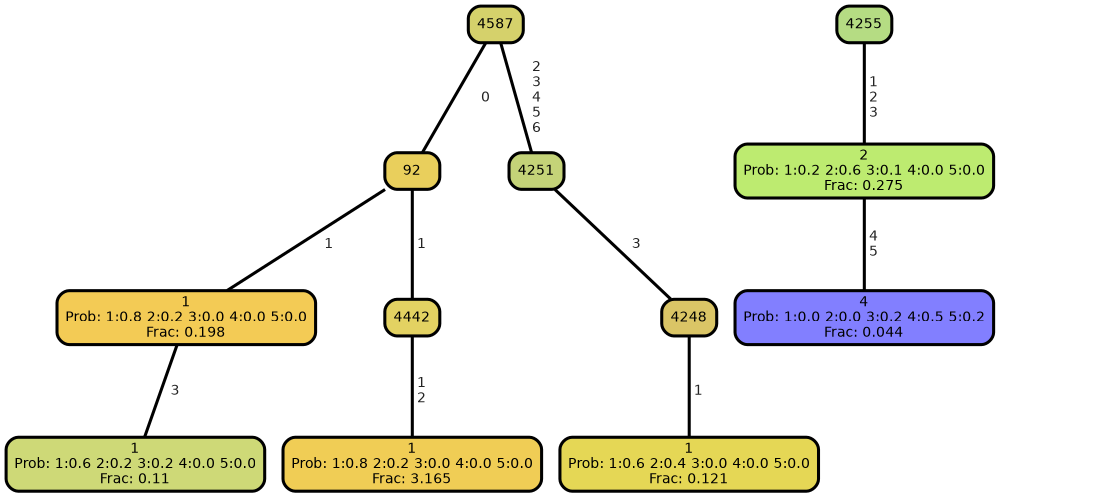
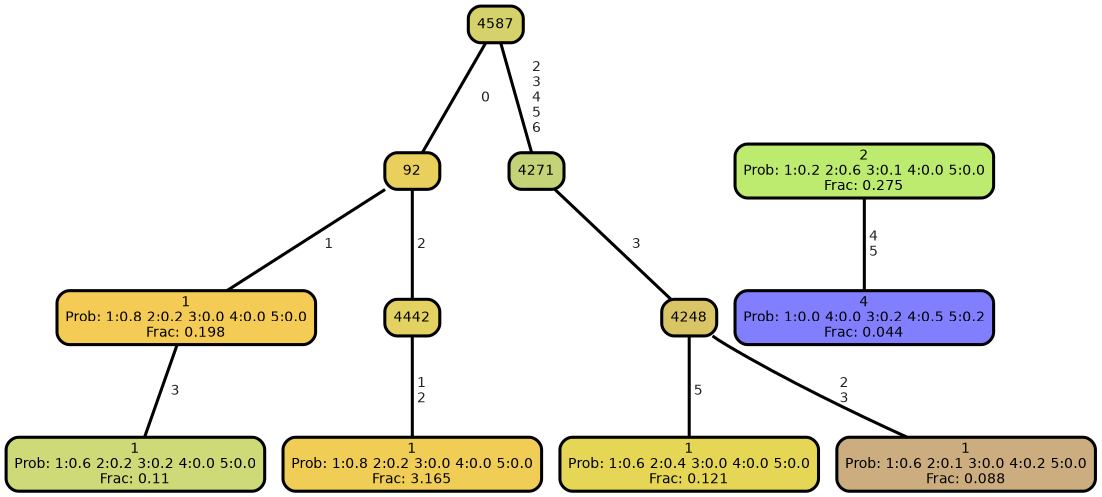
node "4255": removed
node "4251": label "4251" -> "4271"
edge "92" -- "4442": label " 1" -> " 2"
node "4 Prob: 1:0.0 2:0.0 3:0.2 4:0.5 5:0.2 Frac: 0.044": label "4 Prob: 1:0.0 2:0.0 3:0.2 4:0.5 5:0.2 Frac: 0.044" -> "4 Prob: 1:0.0 4:0.0 3:0.2 4:0.5 5:0.2 Frac: 0.044"
edge "4248" -- "1 Prob: 1:0.6 2:0.4 3:0.0 4:0.0 5:0.0 Frac: 0.121": label " 1" -> " 5"
node "1 Prob: 1:0.6 2:0.1 3:0.0 4:0.2 5:0.0 Frac: 0.088": added
